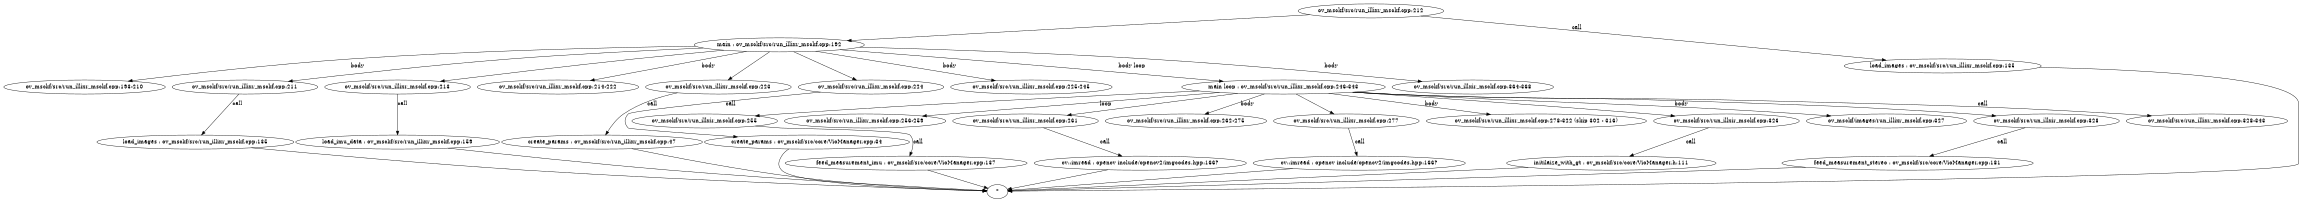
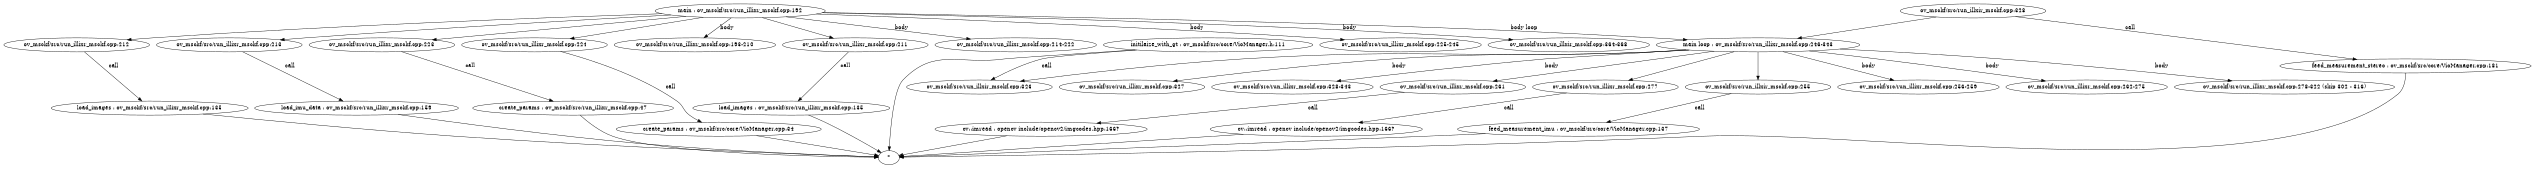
edge "ov_msckf/src/run_illixr_msckf.cpp:212" -> "main : ov_msckf/src/run_illixr_msckf.cpp:192": reversed
edge "main loop : ov_msckf/src/run_illixr_msckf.cpp:246-343" -> "ov_msckf/src/run_illxir_msckf.cpp:328": reversed
edge "main loop : ov_msckf/src/run_illixr_msckf.cpp:246-343" -> "ov_msckf/src/run_illixr_msckf.cpp:256-259": label "loop" -> "body"
edge "main loop : ov_msckf/src/run_illixr_msckf.cpp:246-343" -> "ov_msckf/src/run_illixr_msckf.cpp:328-343": label "call" -> "body"
node "ov_msckf/images/run_illixr_msckf.cpp:327": label "ov_msckf/images/run_illixr_msckf.cpp:327" -> "ov_msckf/src/run_illixr_msckf.cpp:327"
edge "ov_msckf/src/run_illxir_msckf.cpp:326" -> "initilaize_with_gt : ov_msckf/src/core/VioManager.h:111": reversed
